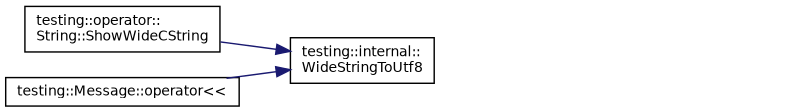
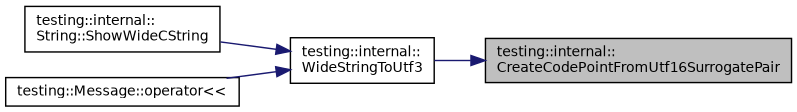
node "testing::operator:: String::ShowWideCString": label "testing::operator:: String::ShowWideCString" -> "testing::internal:: String::ShowWideCString"
node "testing::internal:: WideStringToUtf8": label "testing::internal:: WideStringToUtf8" -> "testing::internal:: WideStringToUtf3"
node "testing::internal:: CreateCodePointFromUtf16SurrogatePair": added
